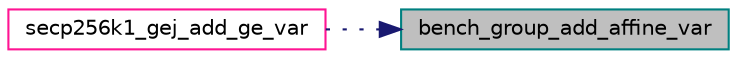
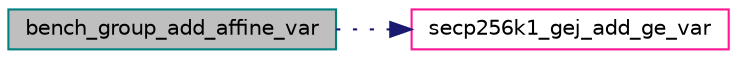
edge "secp256k1_gej_add_ge_var" -> "bench_group_add_affine_var": reversed
